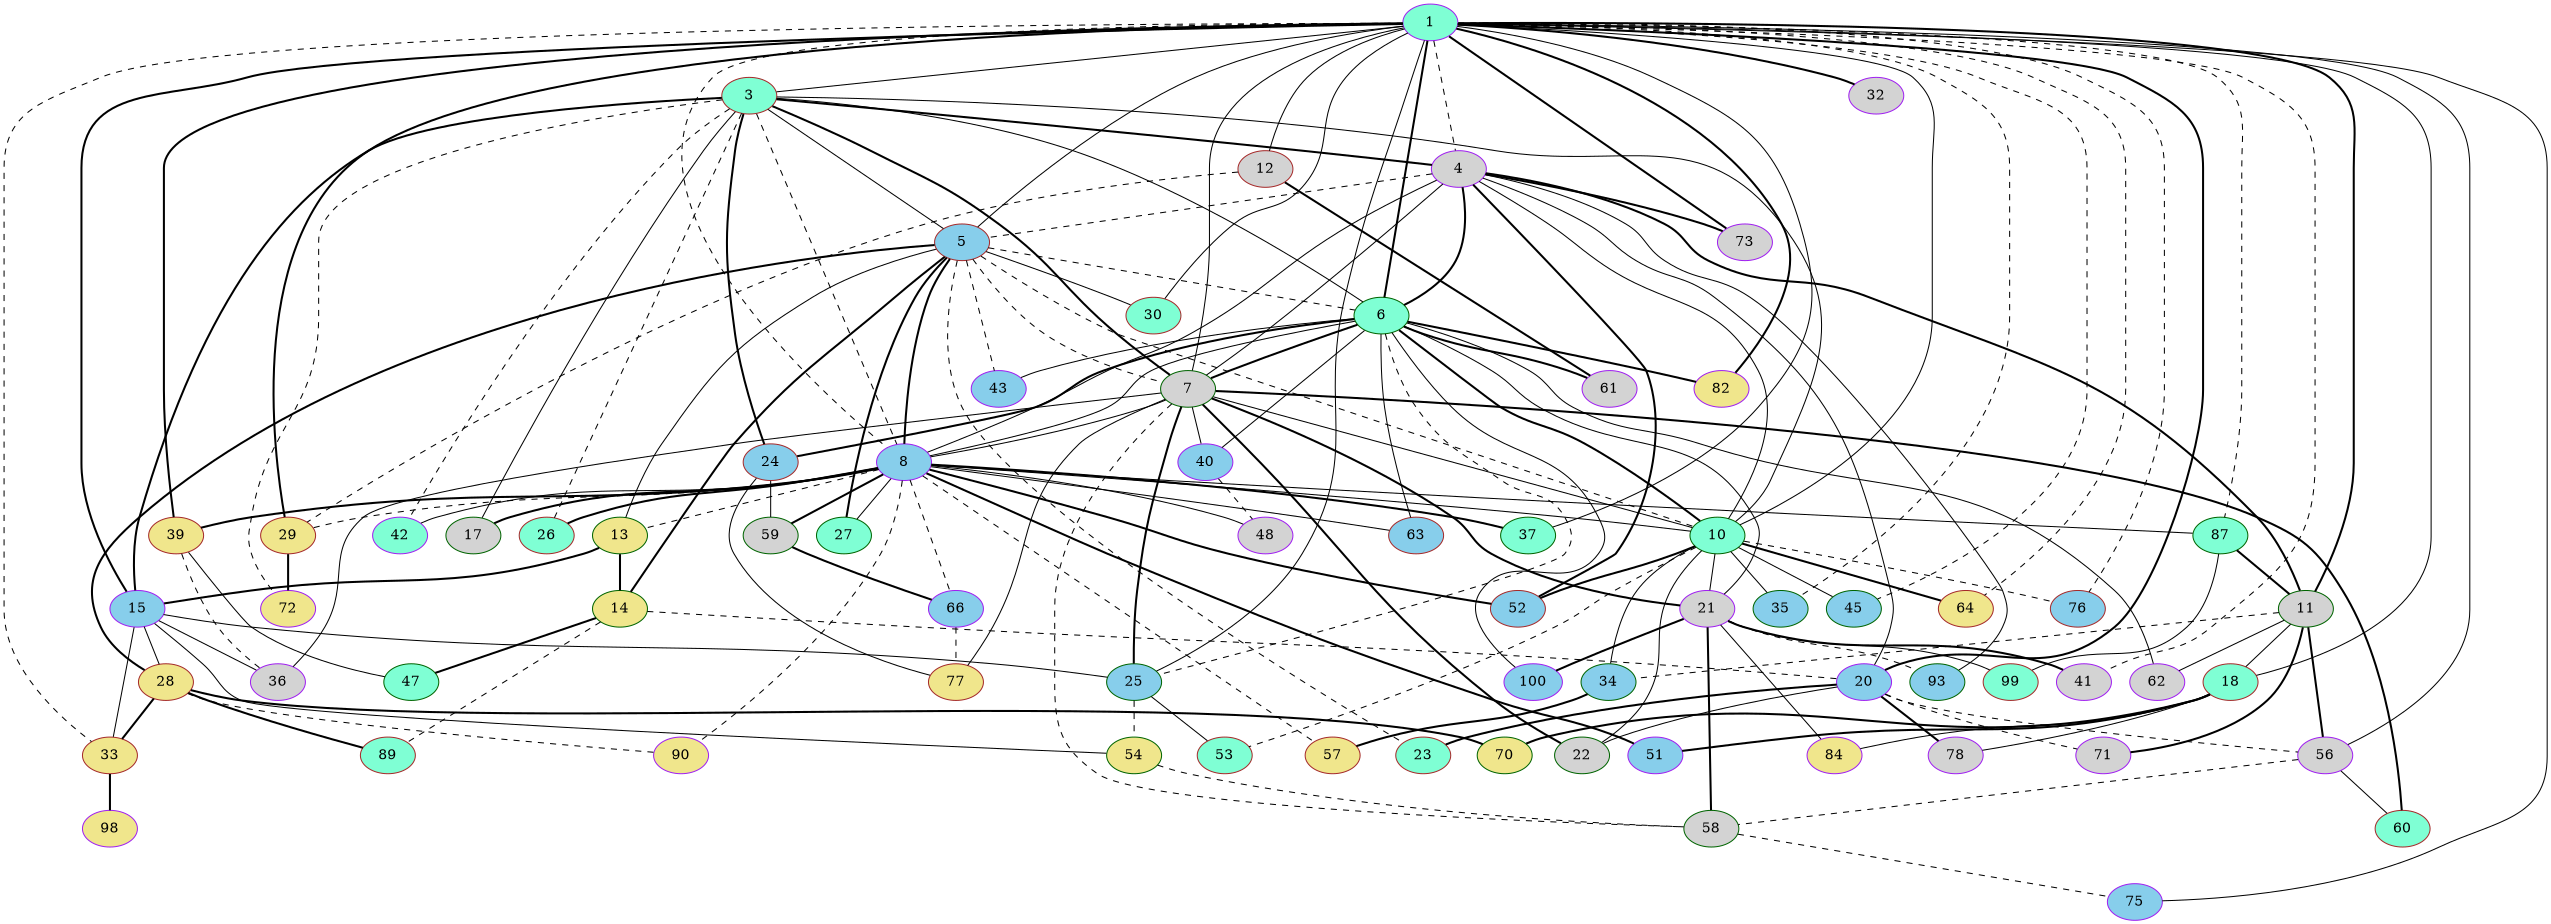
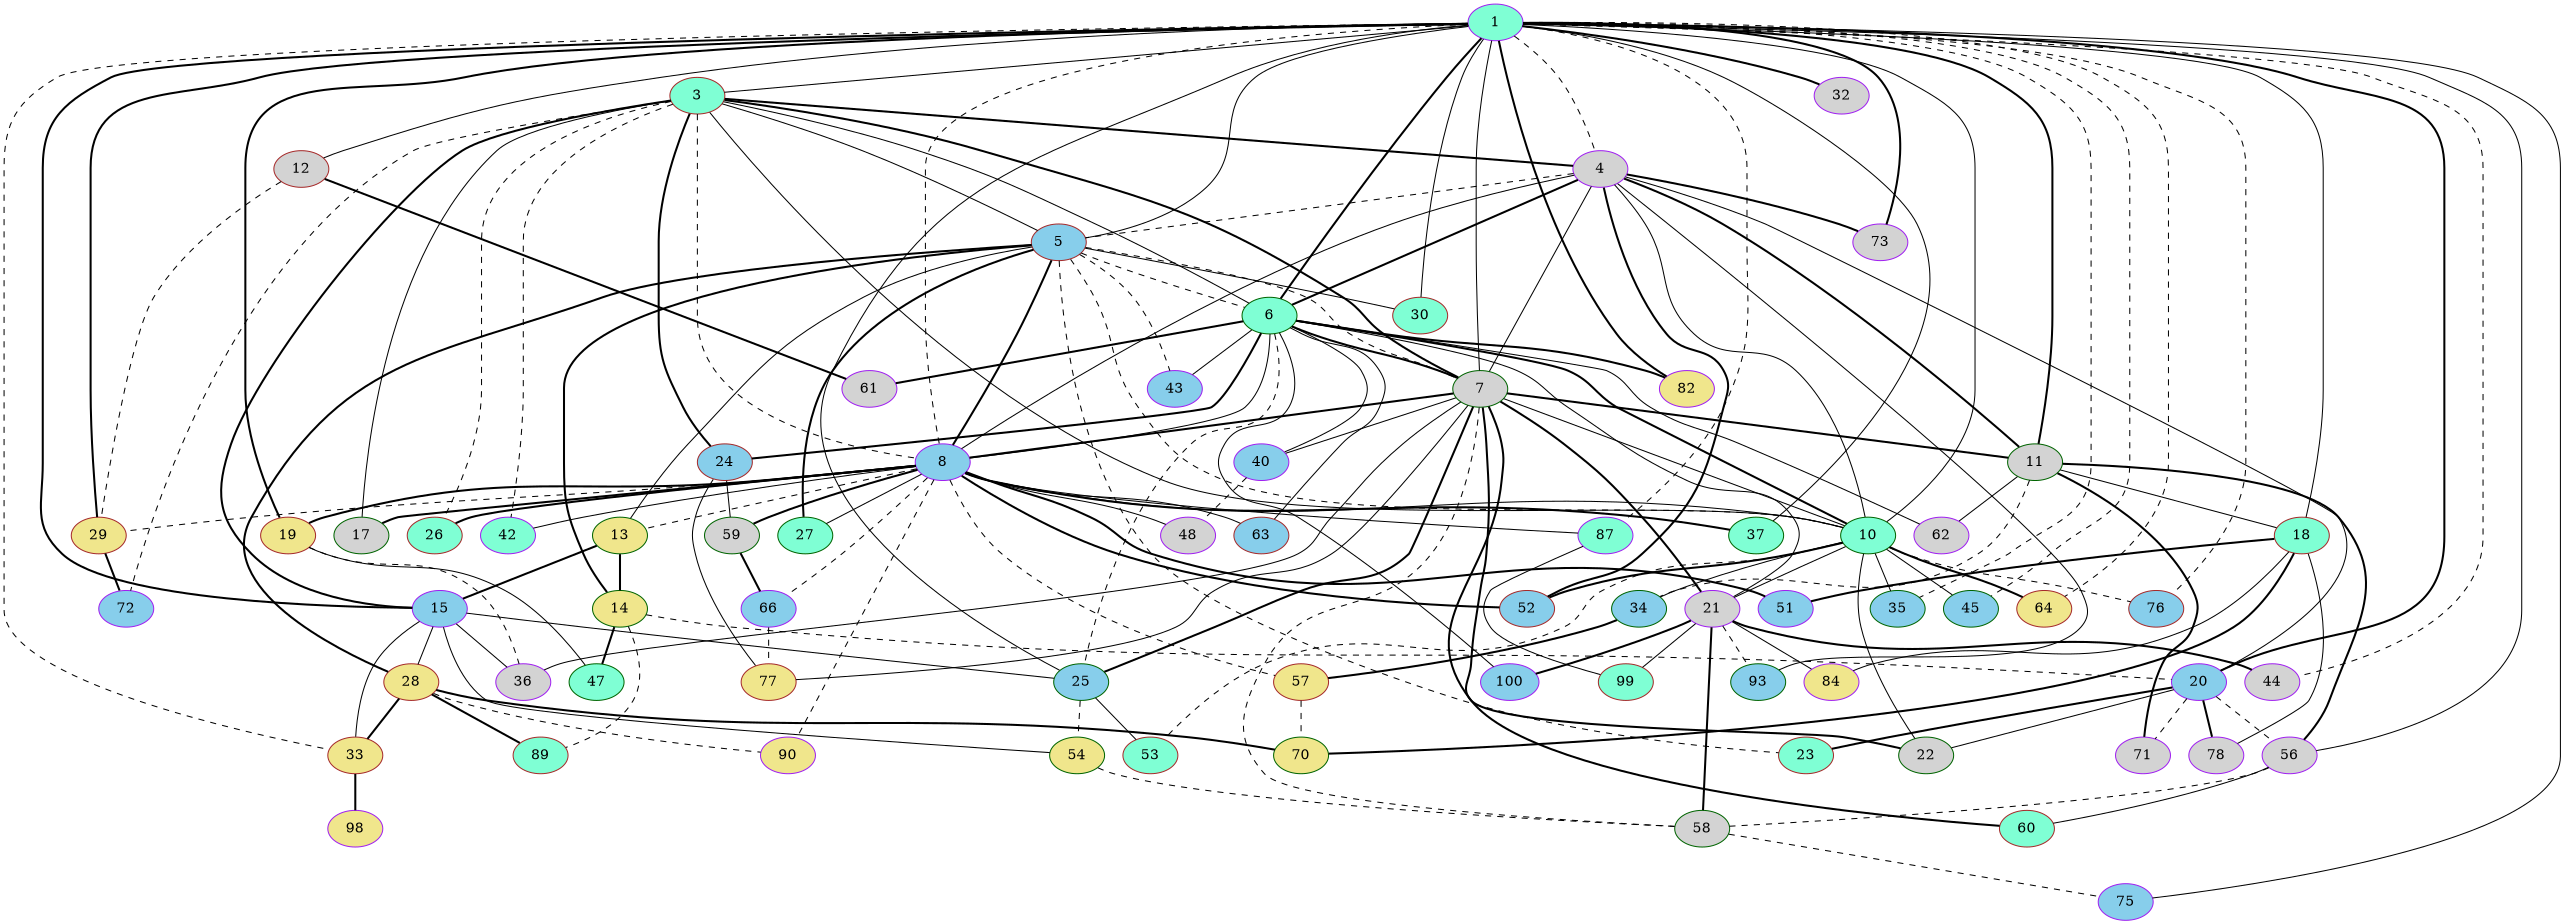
edge "7" -- "8": style solid -> bold
node "39": label "39" -> "19"
node "87": color darkgreen -> purple
edge "87" -- "11": now "7" -- "11"
node "72": fillcolor khaki -> skyblue
node "41": label "41" -> "44"
edge "57" -- "70": added
